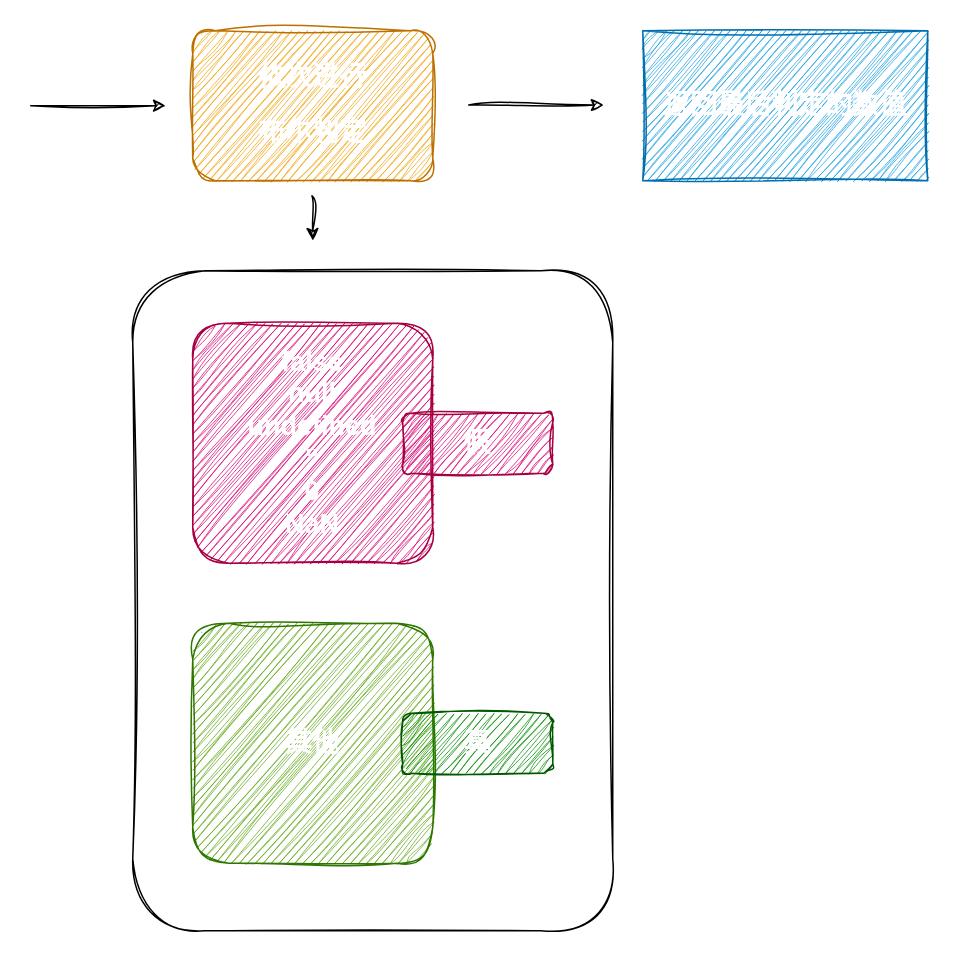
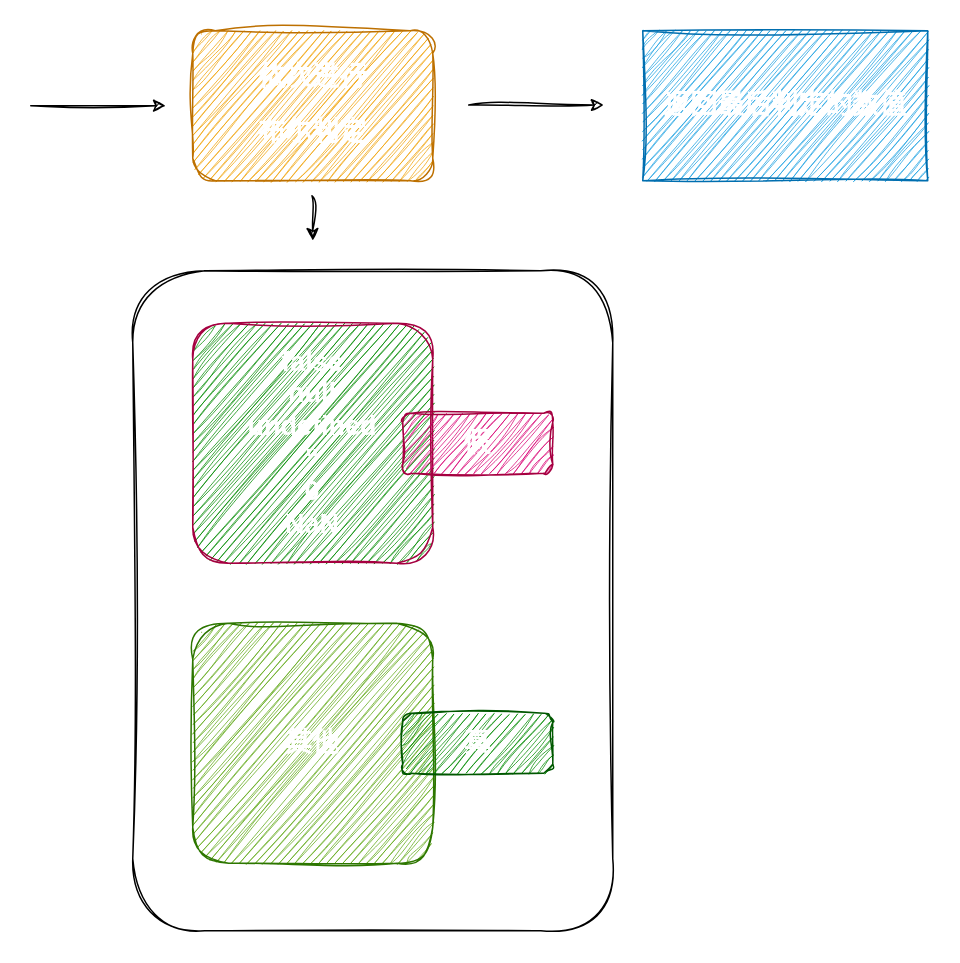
node "false null undefined '' 0 NaN": fillcolor #d80073 -> #008a00
